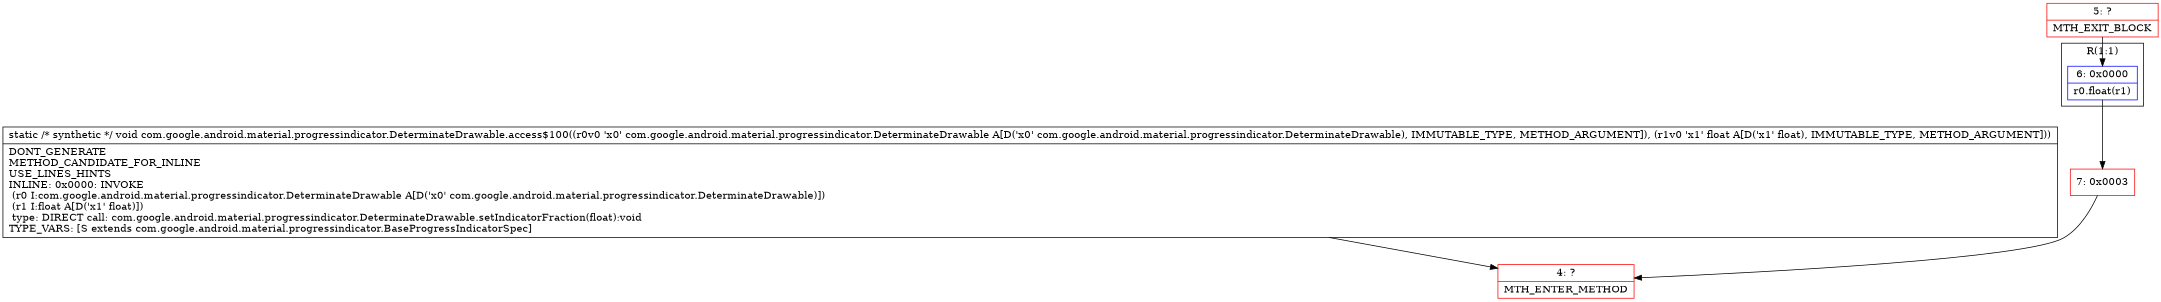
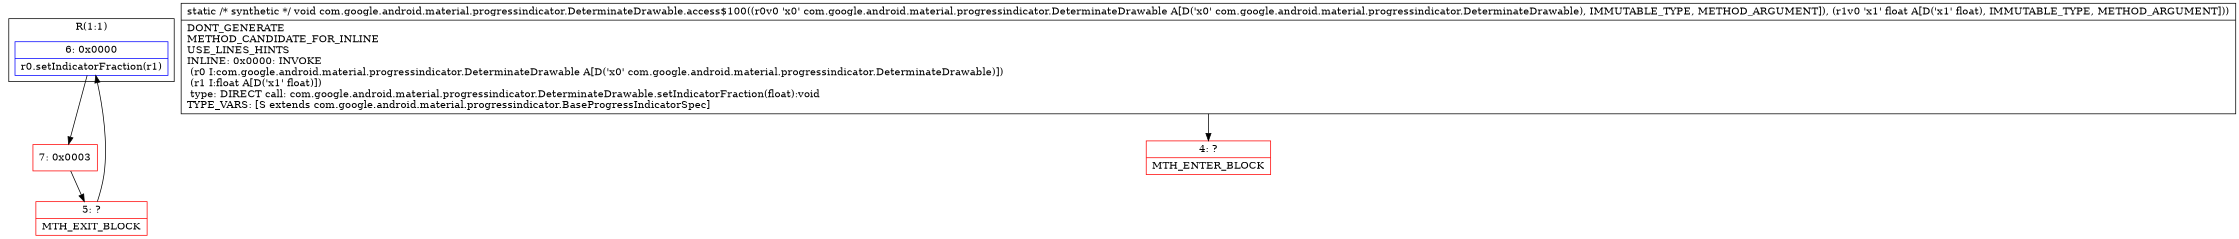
node "6: 0x0000": text "r0.float(r1)" -> "r0.setIndicatorFraction(r1)"
edge "7: 0x0003" -> "4: ?": now "7: 0x0003" -> "5: ?"
node "4: ?": text "MTH_ENTER_METHOD" -> "MTH_ENTER_BLOCK"
